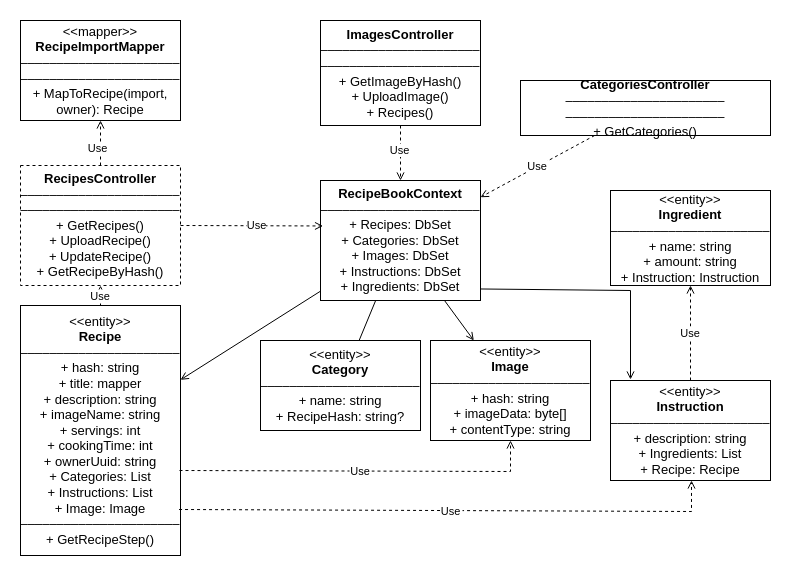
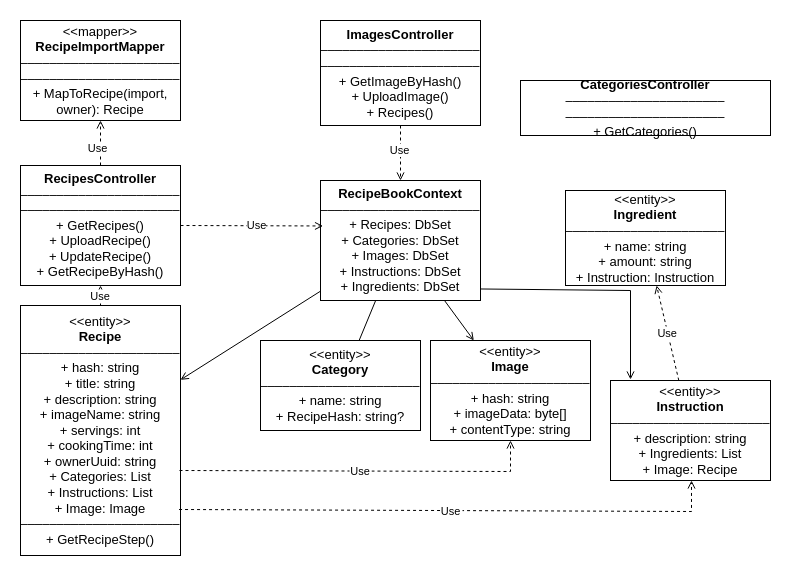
edge "CategoriesController –––––––––––––––––––––– –––––––––––––––––––––– + GetCategories()" -> "RecipeBookContext –––––––––––––––––––––– + Recipes: DbSet + Categories: DbSet + Images: DbSet + Instructions: DbSet + Ingredients: DbSet": removed, label "Use"
node "RecipesController –––––––––––––––––––––– –––––––––––––––––––––– + GetRecipes() + UploadRecipe() + UpdateRecipe() + GetRecipeByHash()": style dashed -> solid
node "<<entity>> Ingredient –––––––––––––––––––––– + name: string + amount: string + Instruction: Instruction": moved (691, 238) -> (646, 238)
node "<<entity>> Recipe –––––––––––––––––––––– + hash: string + title: mapper + description: string + imageName: string + servings: int + cookingTime: int + ownerUuid: string + Categories: List + Instructions: List + Image: Image –––––––––––––––––––––– + GetRecipeStep()": label "<<entity>> Recipe –––––––––––––––––––––– + hash: string + title: mapper + description: string + imageName: string + servings: int + cookingTime: int + ownerUuid: string + Categories: List + Instructions: List + Image: Image –––––––––––––––––––––– + GetRecipeStep()" -> "<<entity>> Recipe –––––––––––––––––––––– + hash: string + title: string + description: string + imageName: string + servings: int + cookingTime: int + ownerUuid: string + Categories: List + Instructions: List + Image: Image –––––––––––––––––––––– + GetRecipeStep()"
node "<<entity>> Instruction –––––––––––––––––––––– + description: string + Ingredients: List + Recipe: Recipe": label "<<entity>> Instruction –––––––––––––––––––––– + description: string + Ingredients: List + Recipe: Recipe" -> "<<entity>> Instruction –––––––––––––––––––––– + description: string + Ingredients: List + Image: Recipe"
